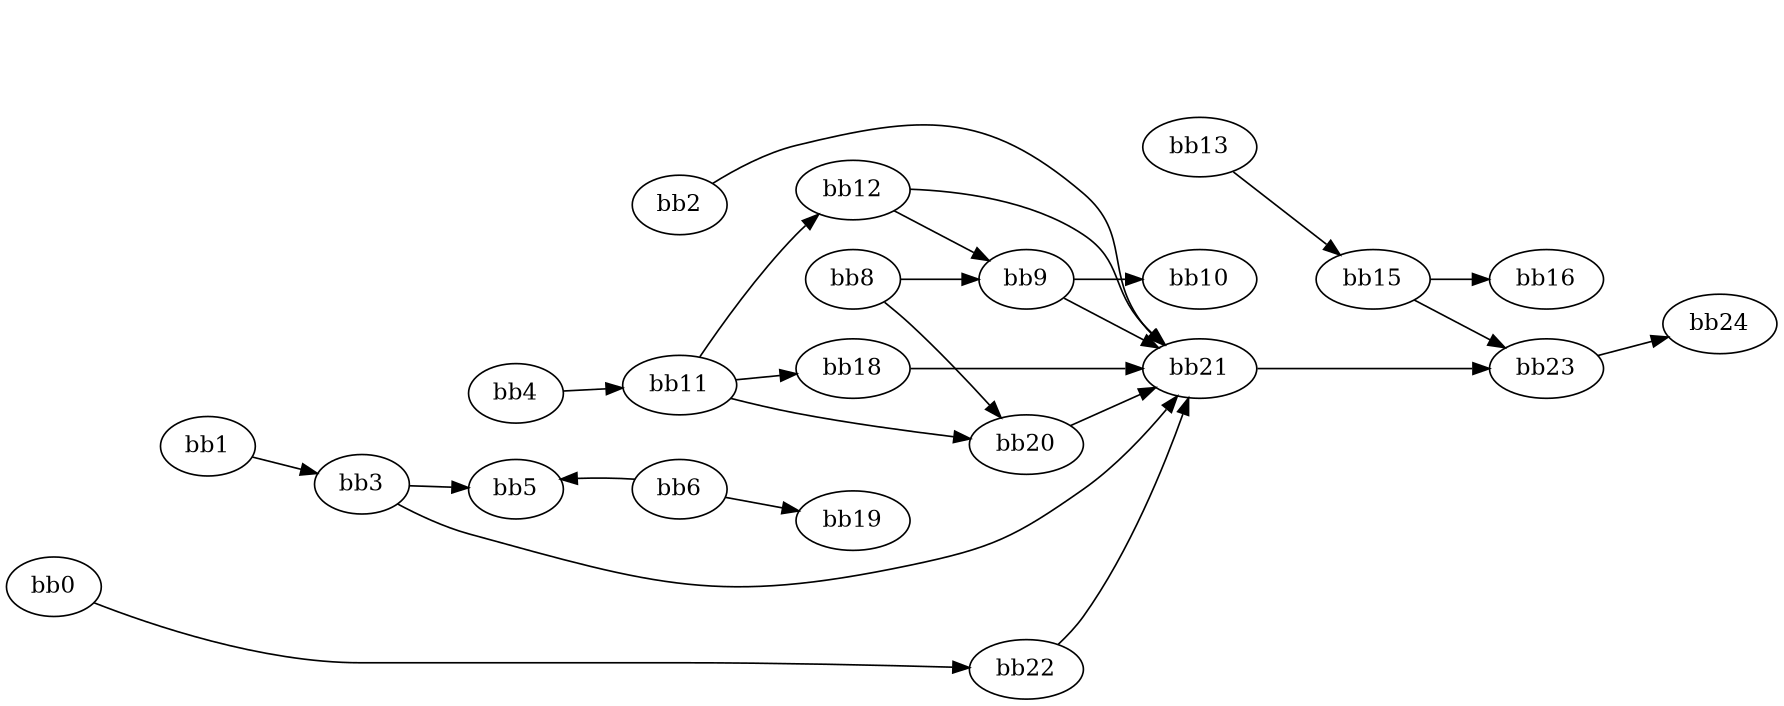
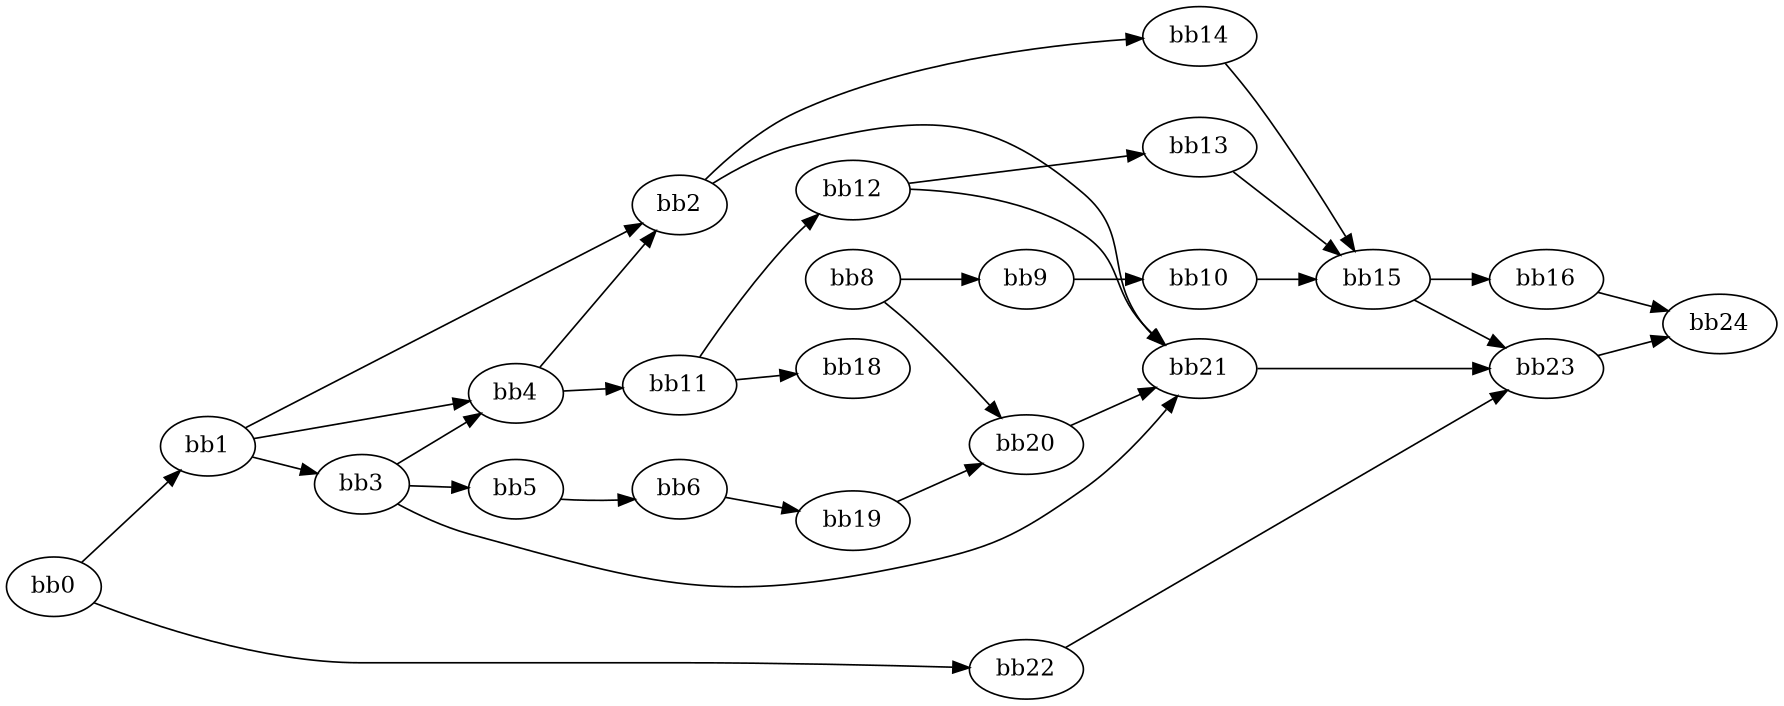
node "bb14": added
edge "bb12" -> "bb9": now "bb12" -> "bb13"
edge "bb10" -> "bb15": added
edge "bb16" -> "bb24": added
edge "bb4" -> "bb2": added
edge "bb9" -> "bb21": removed
edge "bb1" -> "bb2": added
edge "bb18" -> "bb21": removed
edge "bb1" -> "bb4": added
edge "bb11" -> "bb20": now "bb19" -> "bb20"
edge "bb3" -> "bb4": added
edge "bb6" -> "bb5": reversed
edge "bb0" -> "bb1": added
edge "bb22" -> "bb21": now "bb22" -> "bb23"
